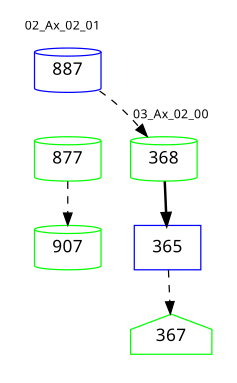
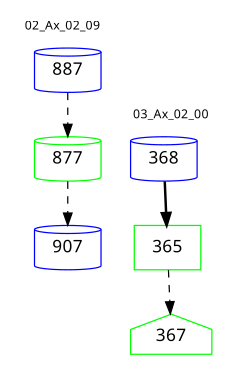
cluster "02_Ax_02_01": label "02_Ax_02_01" -> "02_Ax_02_09"
edge "887" -> "368": now "887" -> "877"
node "368": color green -> blue
node "907": color green -> blue
node "365": color blue -> green
